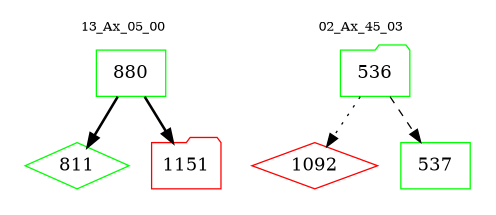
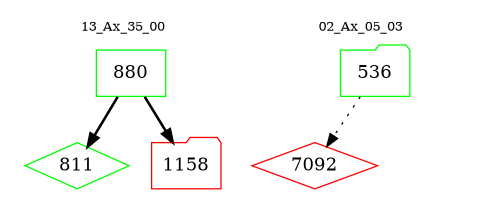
cluster "13_Ax_05_00": label "13_Ax_05_00" -> "13_Ax_35_00"
cluster "02_Ax_45_03": label "02_Ax_45_03" -> "02_Ax_05_03"
node "1151": label "1151" -> "1158"
node "1092": label "1092" -> "7092"
node "537": removed
